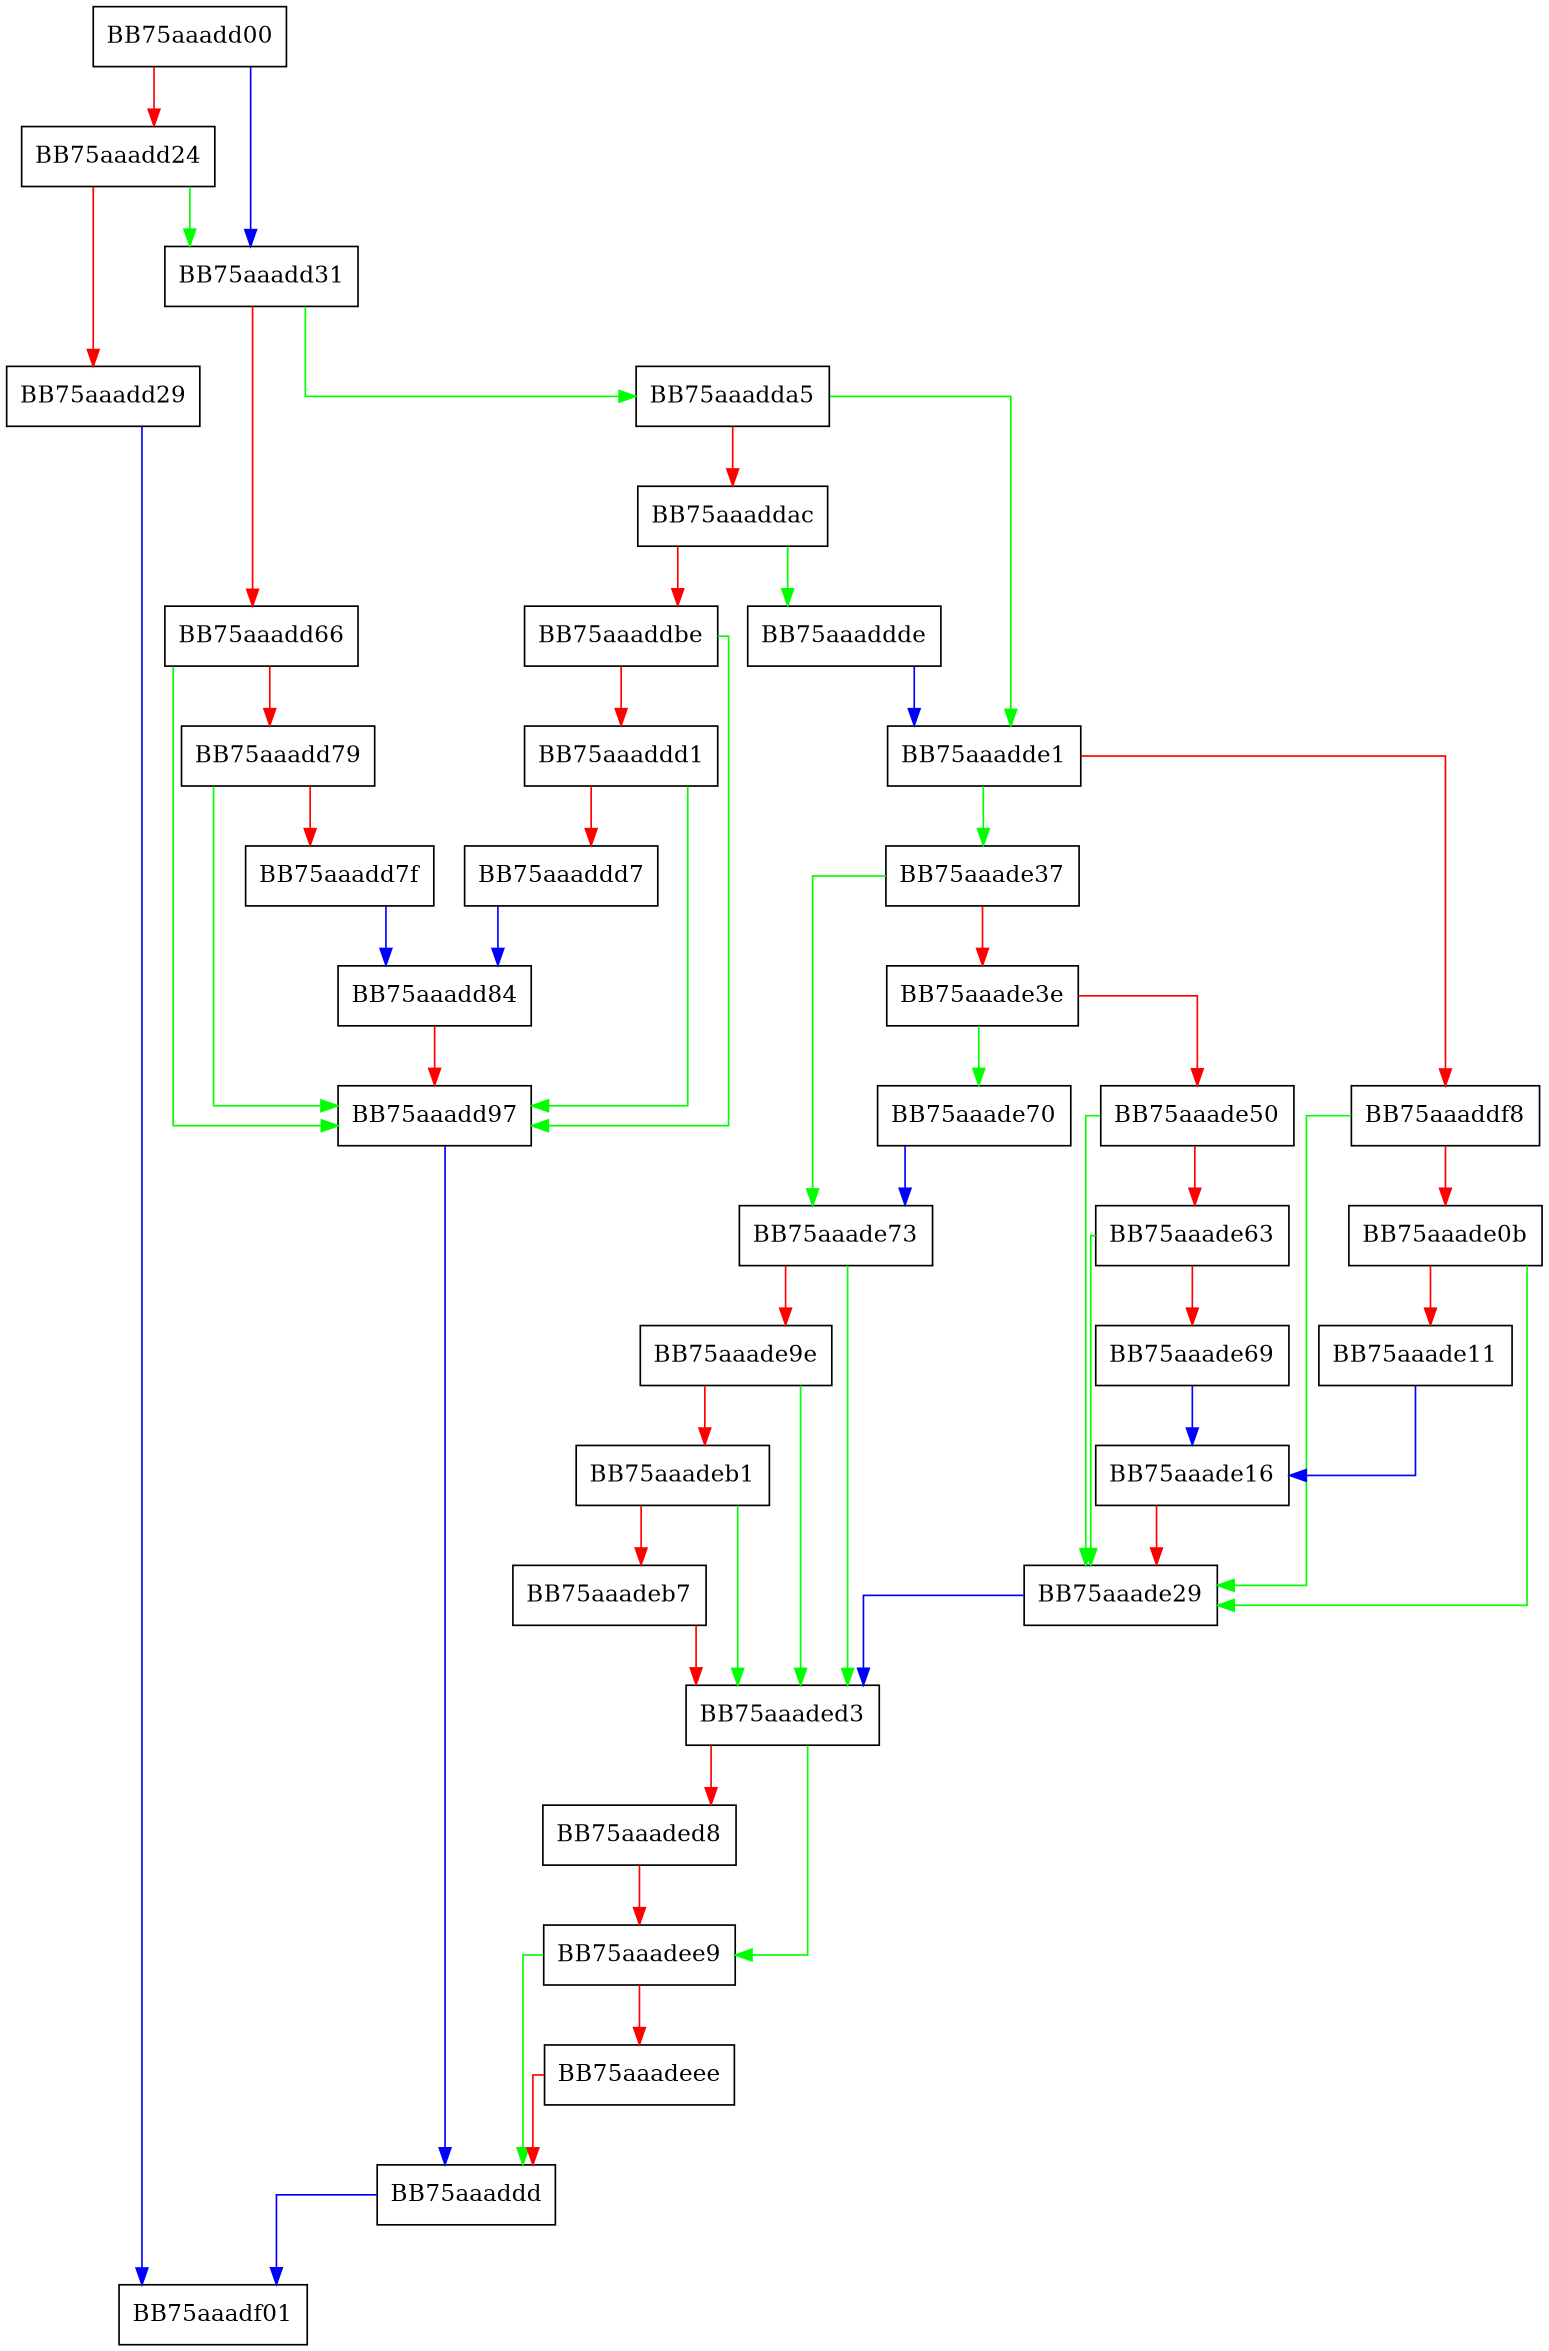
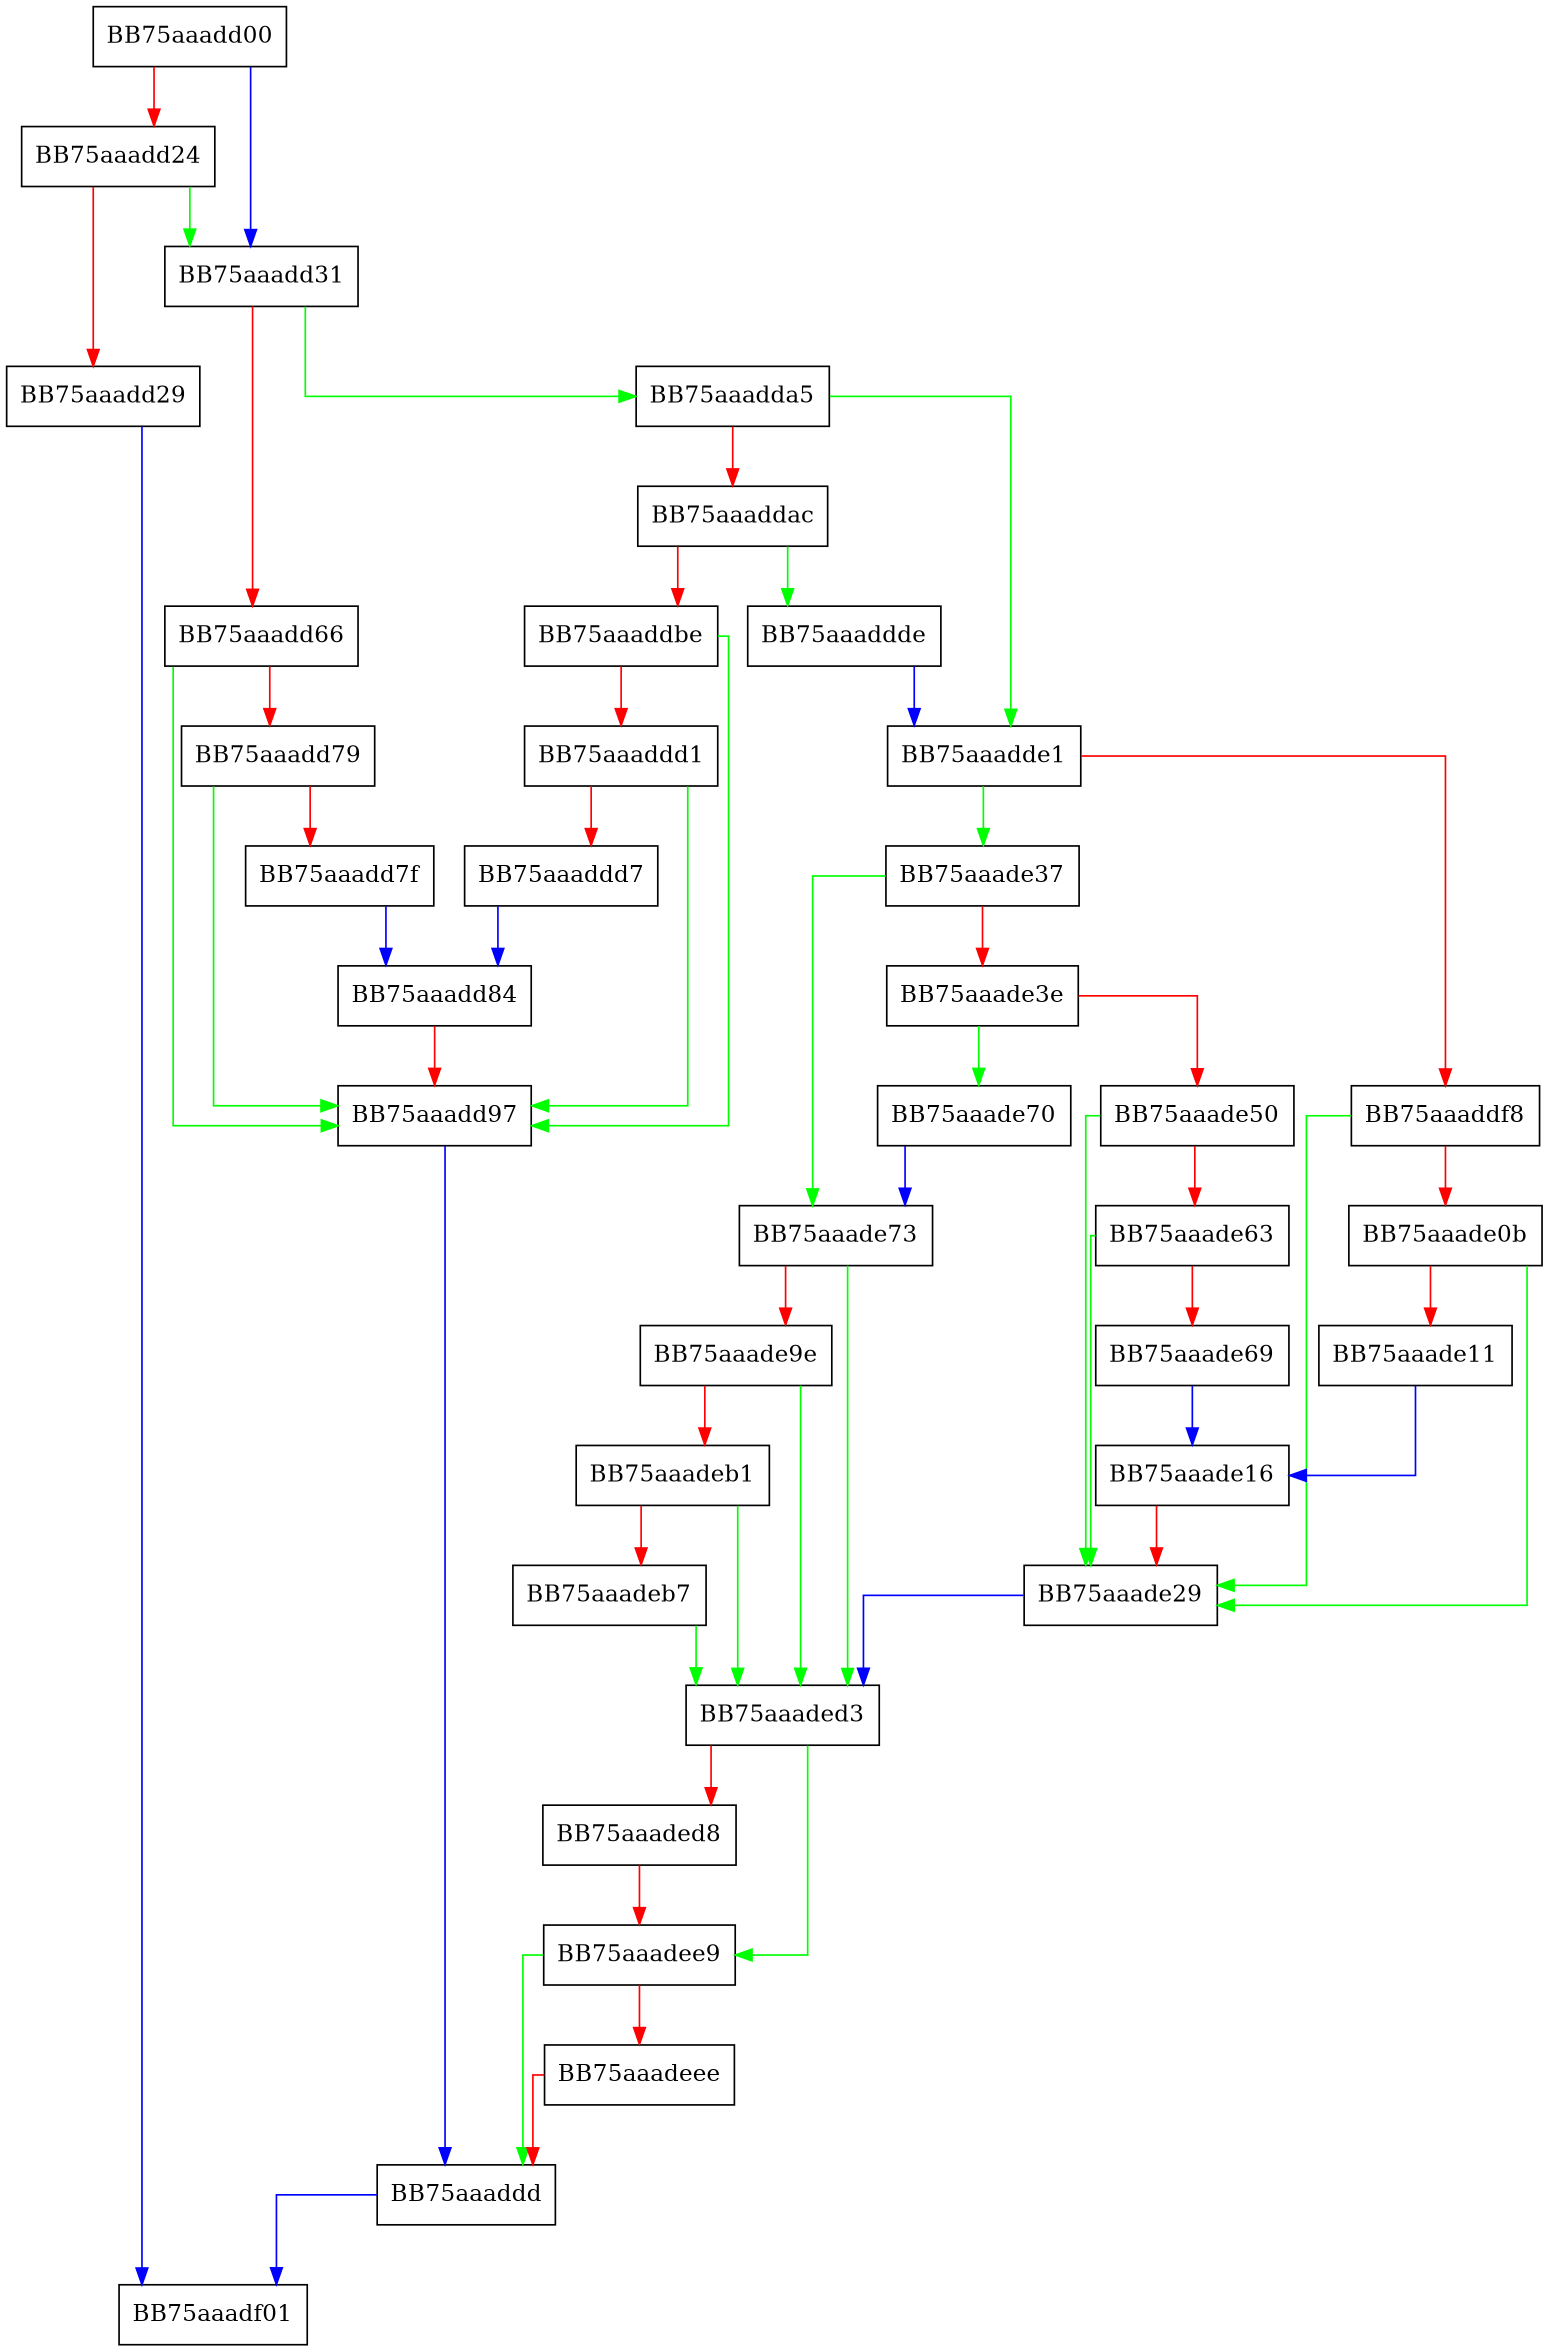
edge "BB75aaadeb7" -> "BB75aaaded3": color red -> green
